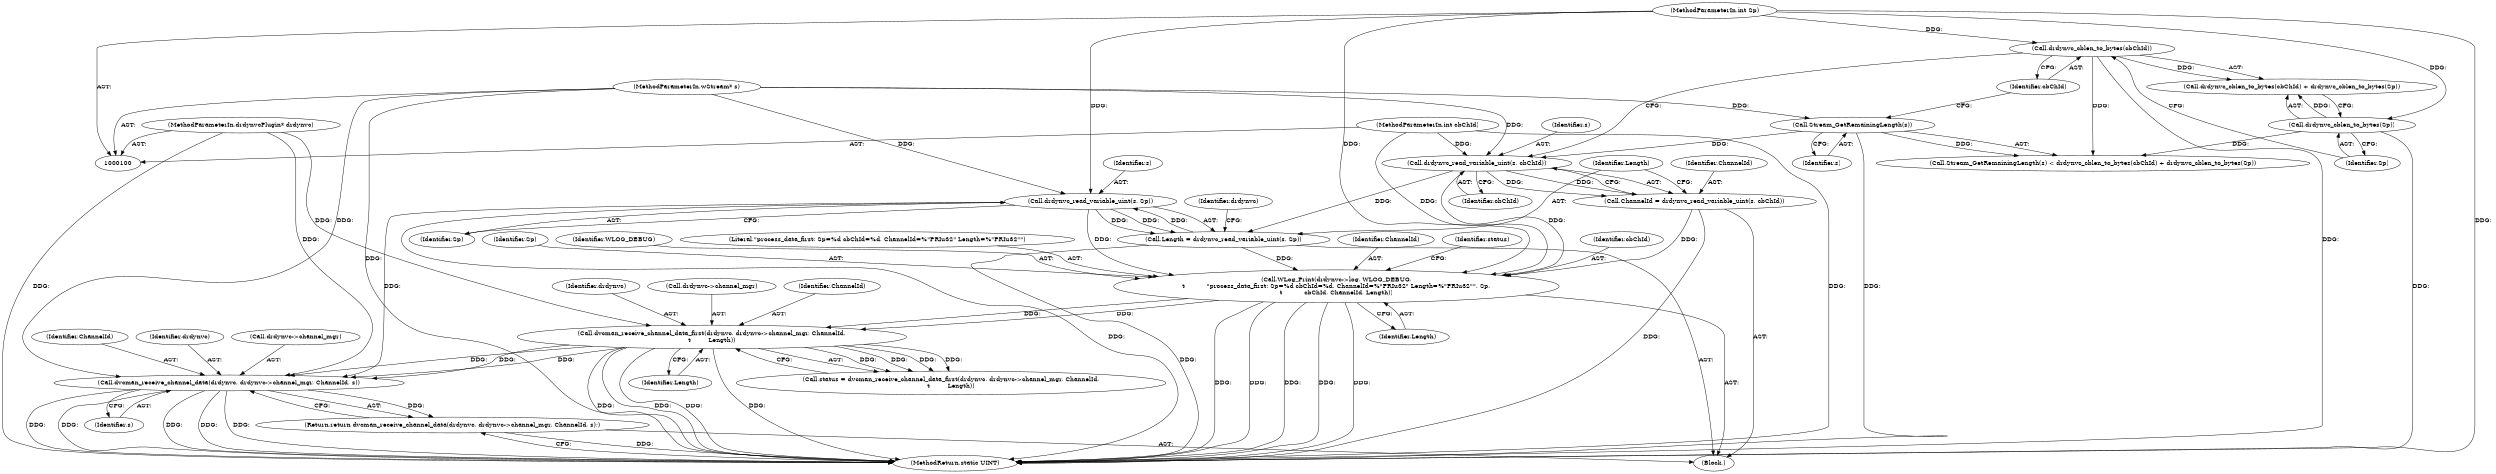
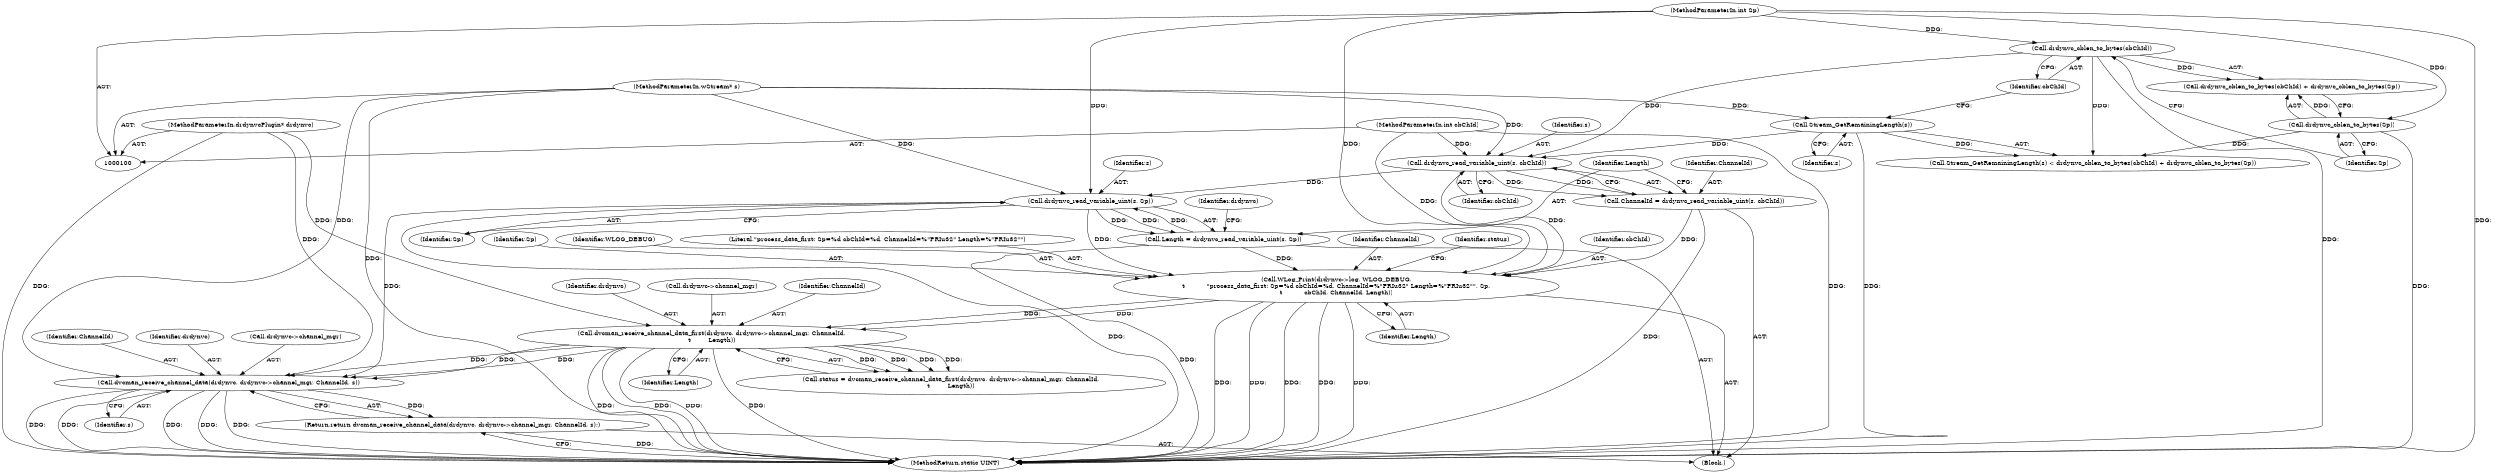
edge "(Call,drdynvc_cblen_to_bytes(cbChId))" -> "(Call,drdynvc_read_variable_uint(s, cbChId))": label "CFG: " -> "DDG: "
edge "(Call,drdynvc_read_variable_uint(s, cbChId))" -> "(Call,Length = drdynvc_read_variable_uint(s, Sp))": now "(Call,drdynvc_read_variable_uint(s, cbChId))" -> "(Call,drdynvc_read_variable_uint(s, Sp))"
